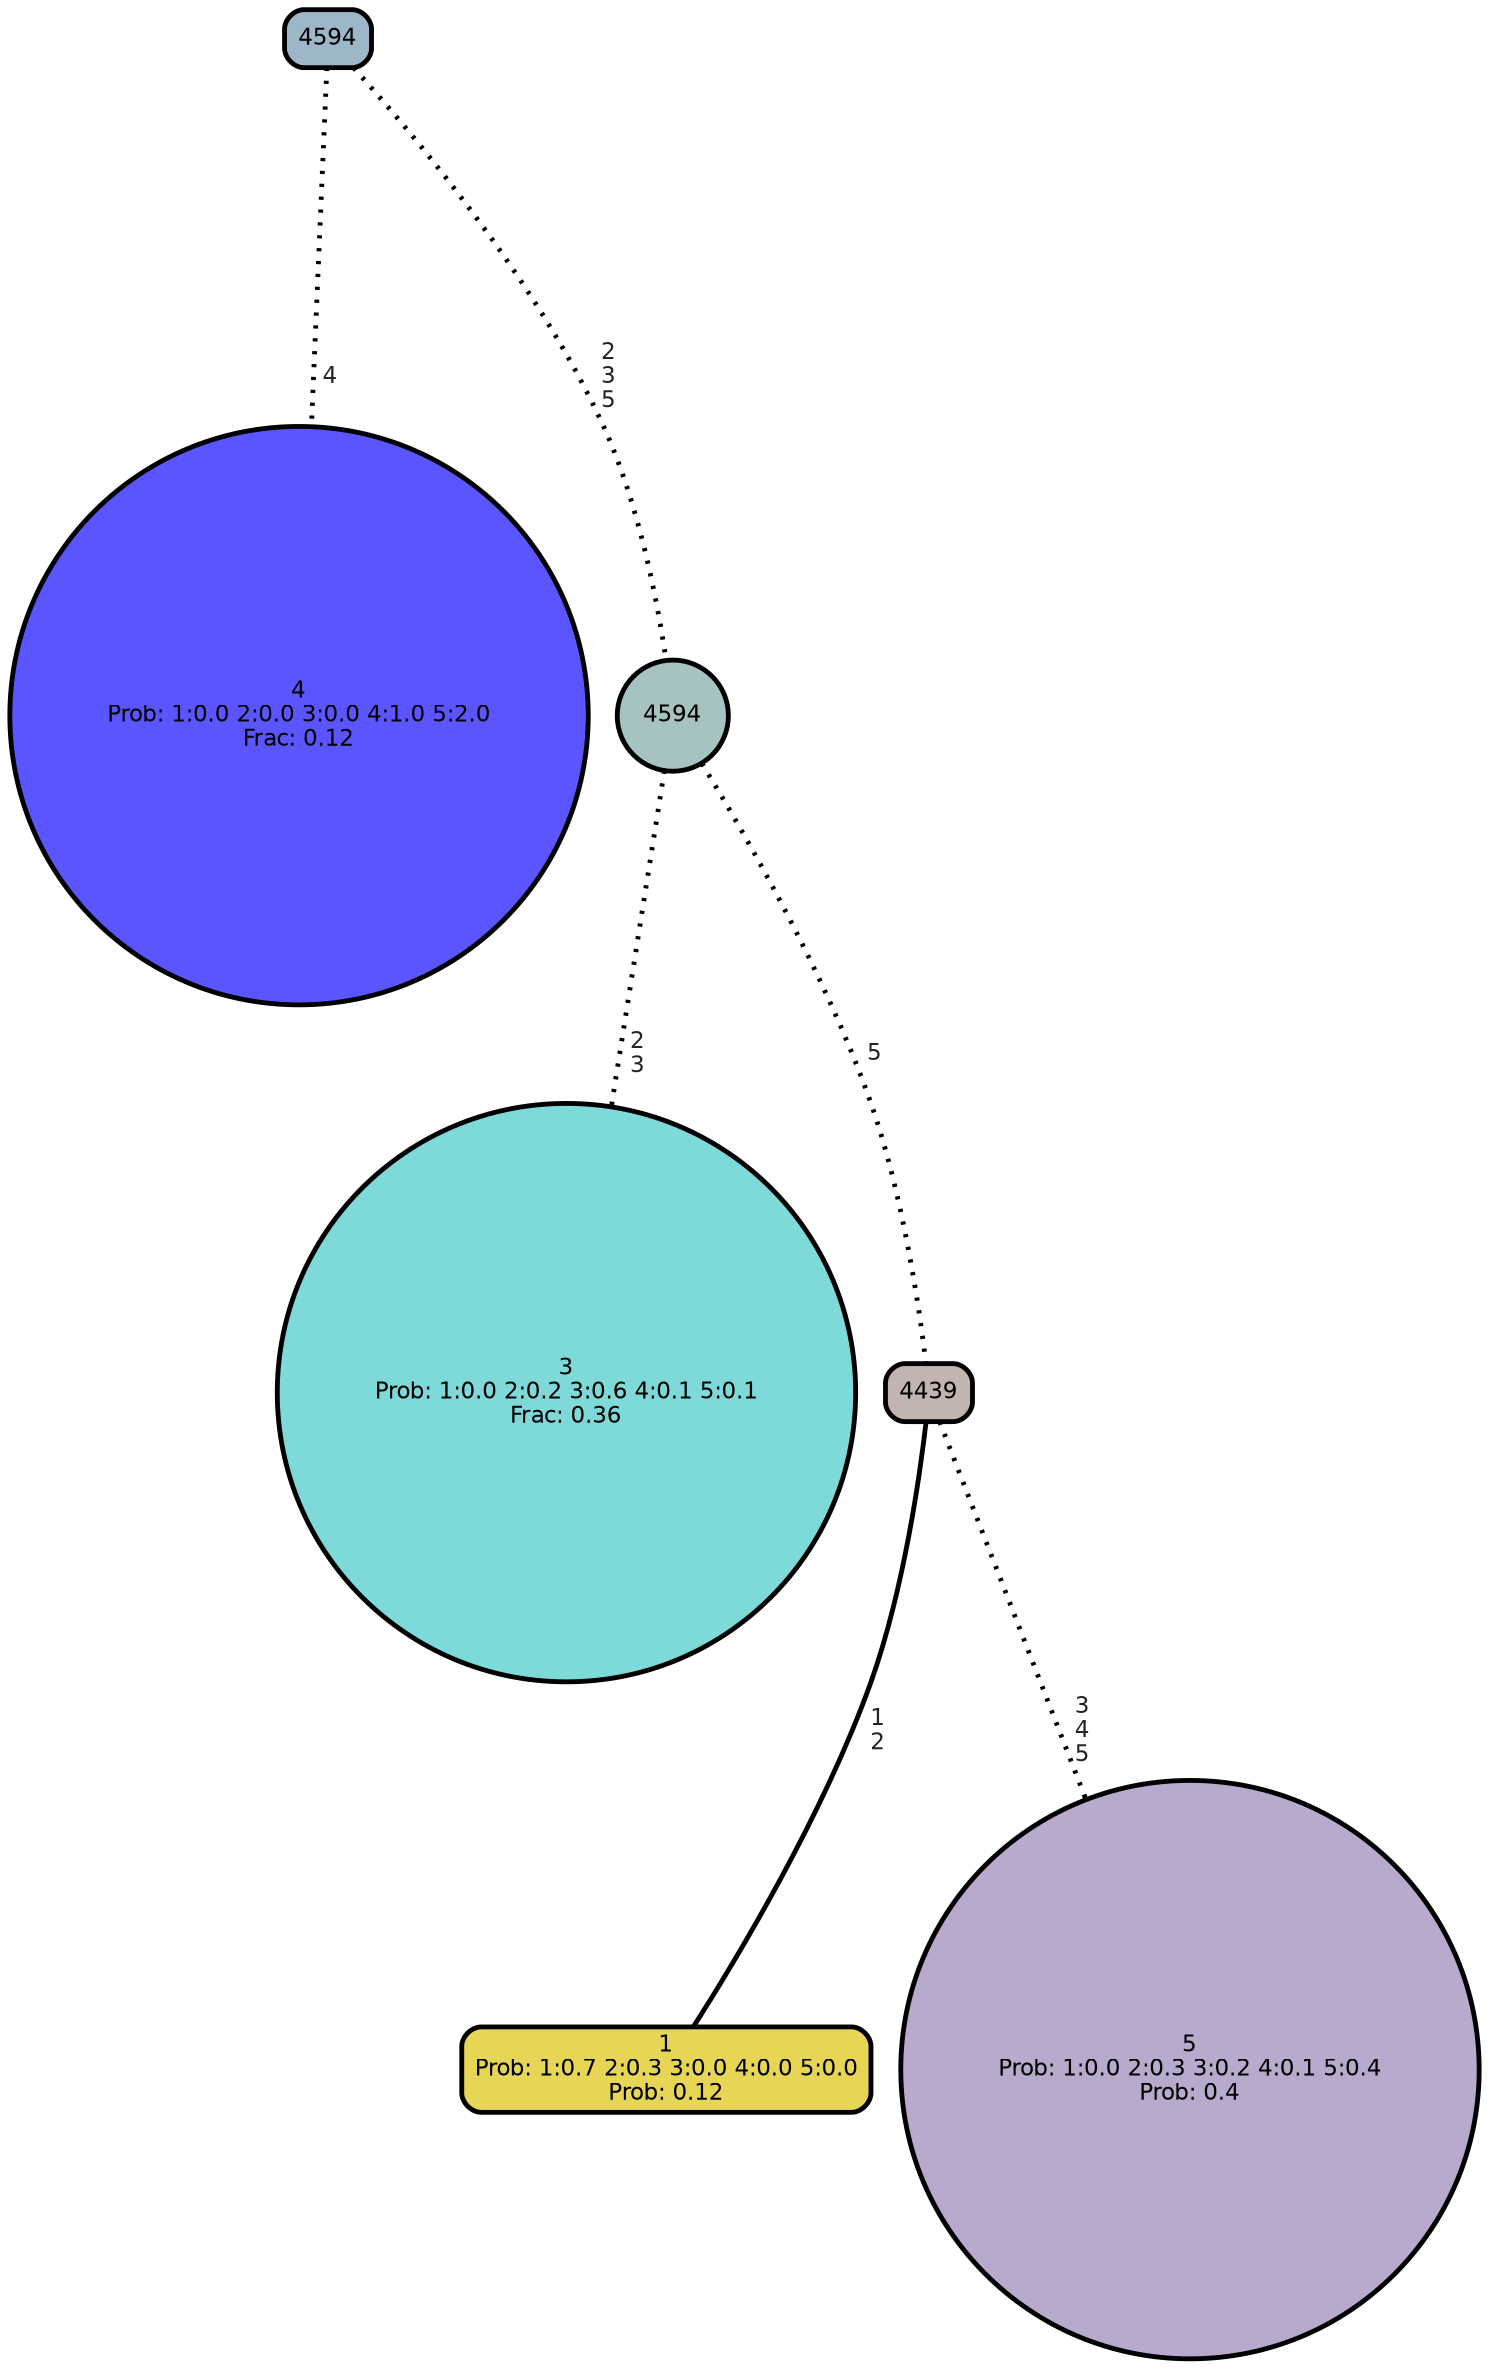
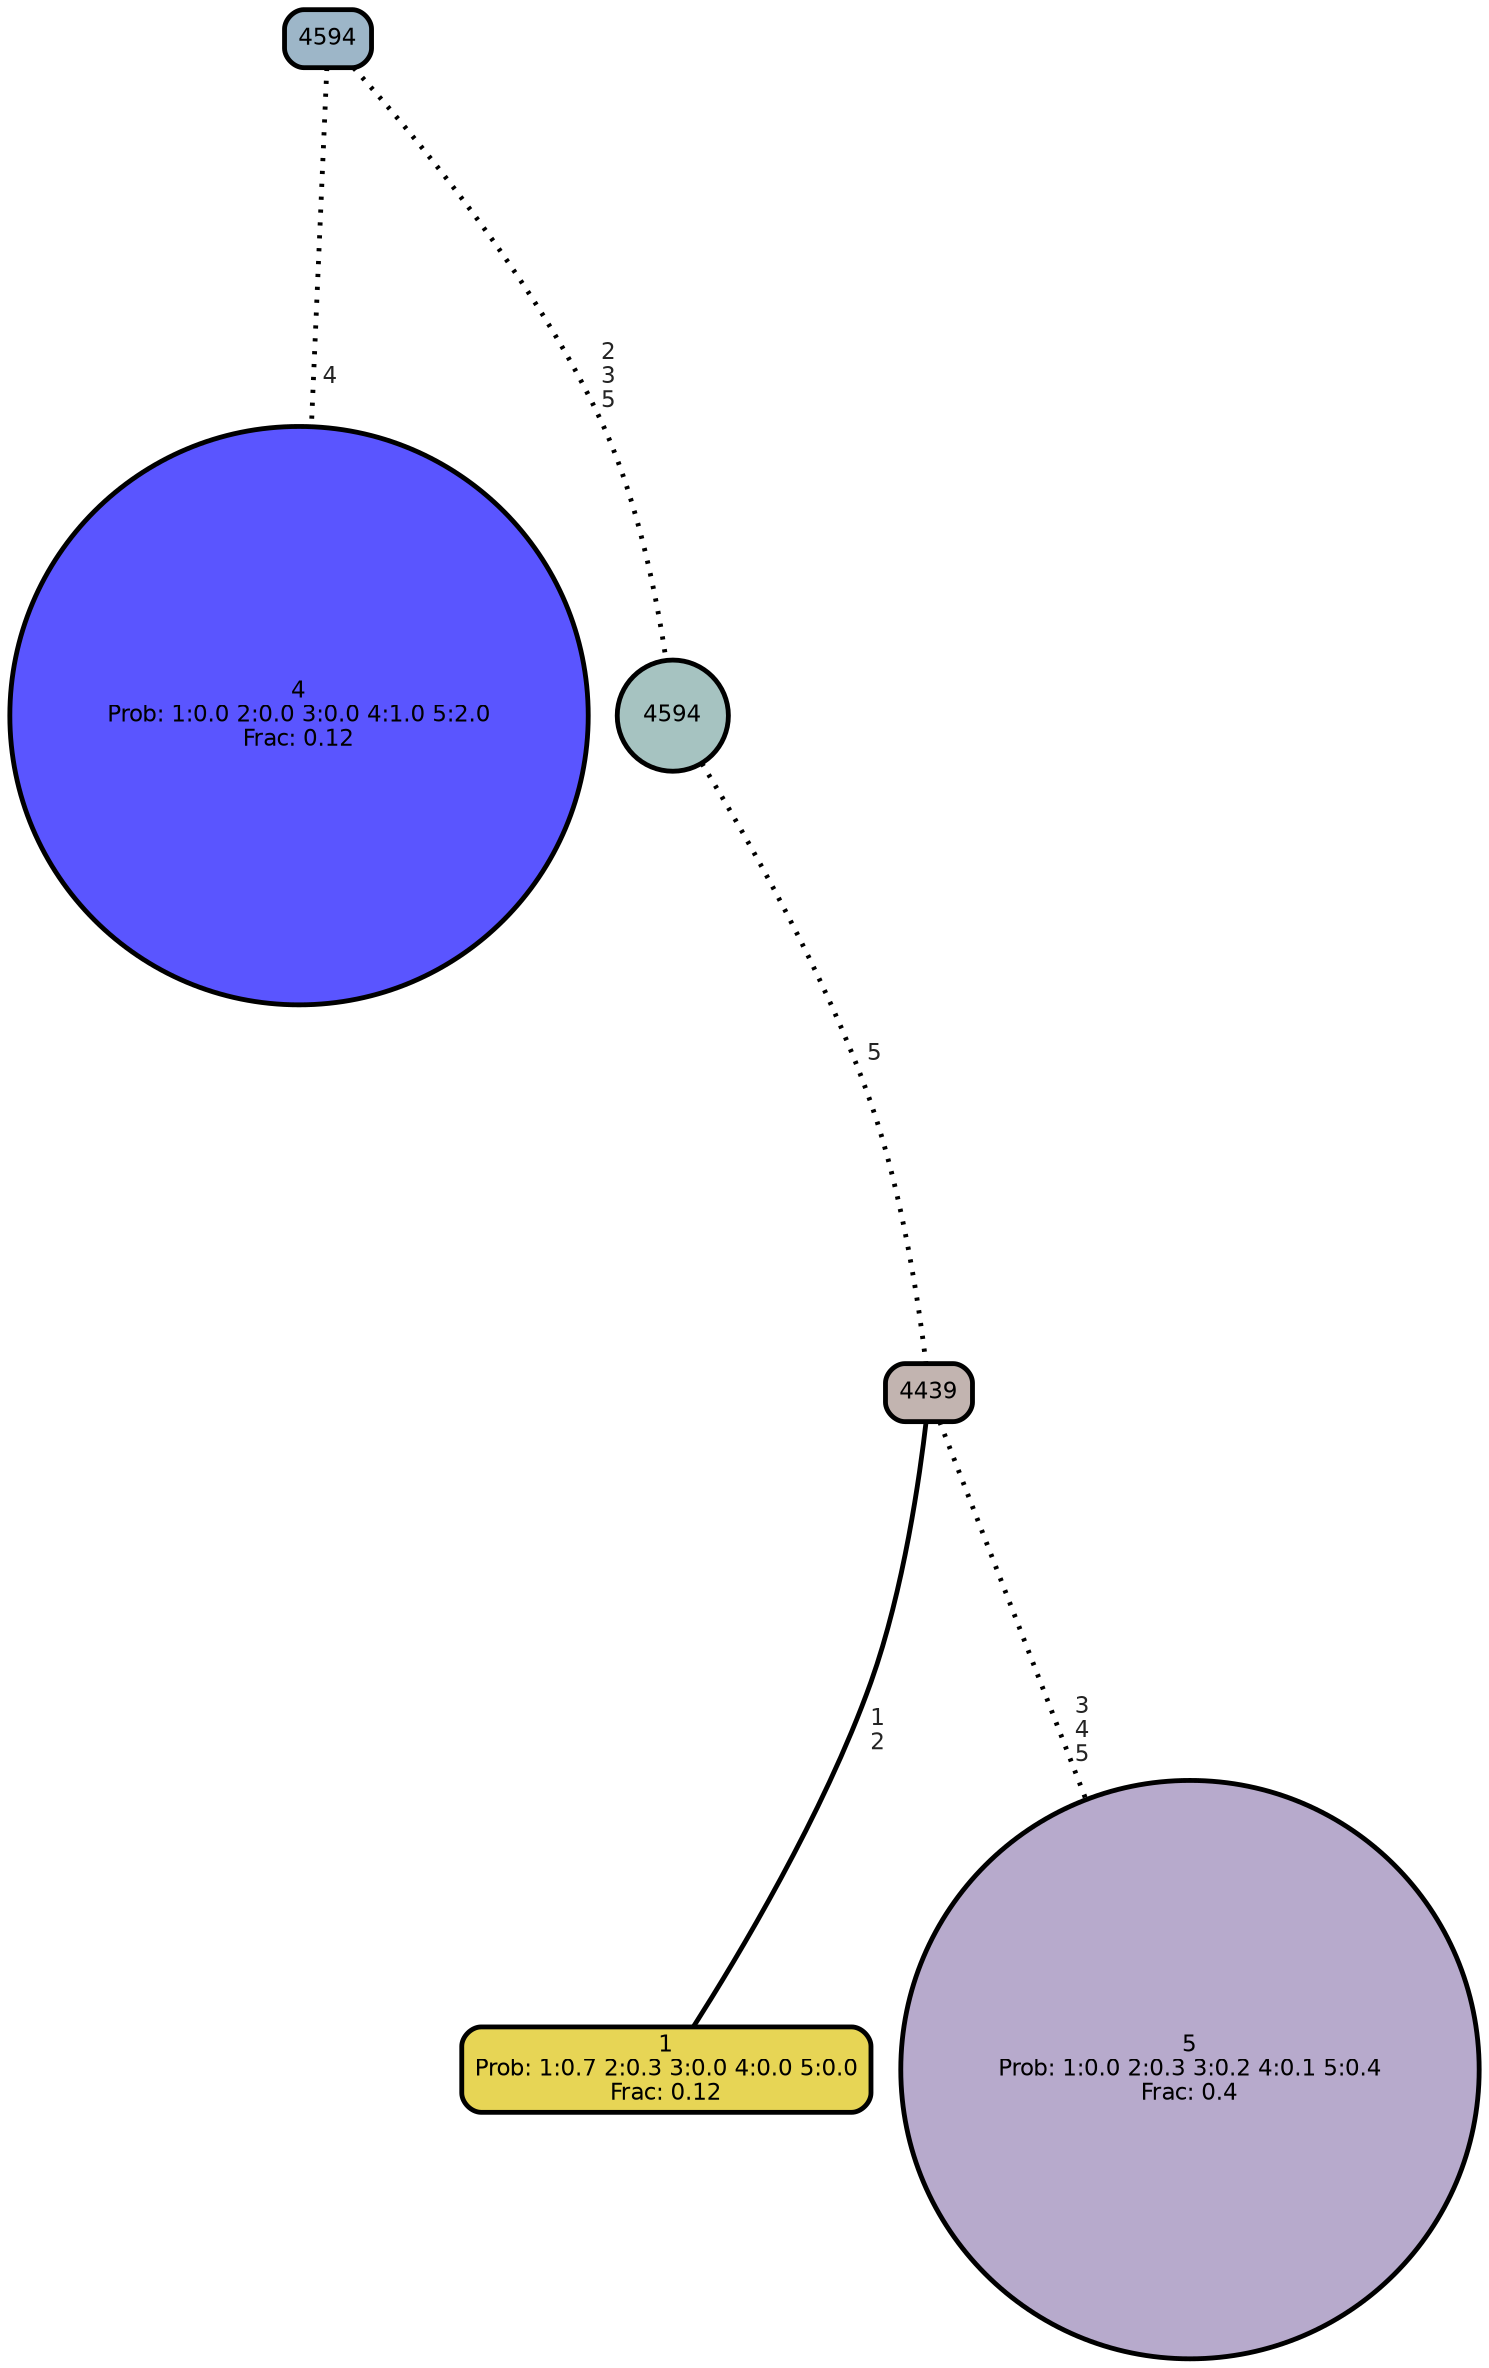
node "3 Prob: 1:0.0 2:0.2 3:0.6 4:0.1 5:0.1 Frac: 0.36": removed
node "1 Prob: 1:0.7 2:0.3 3:0.0 4:0.0 5:0.0 Prob: 0.12": label "1 Prob: 1:0.7 2:0.3 3:0.0 4:0.0 5:0.0 Prob: 0.12" -> "1 Prob: 1:0.7 2:0.3 3:0.0 4:0.0 5:0.0 Frac: 0.12"
node "5 Prob: 1:0.0 2:0.3 3:0.2 4:0.1 5:0.4 Prob: 0.4": label "5 Prob: 1:0.0 2:0.3 3:0.2 4:0.1 5:0.4 Prob: 0.4" -> "5 Prob: 1:0.0 2:0.3 3:0.2 4:0.1 5:0.4 Frac: 0.4"
